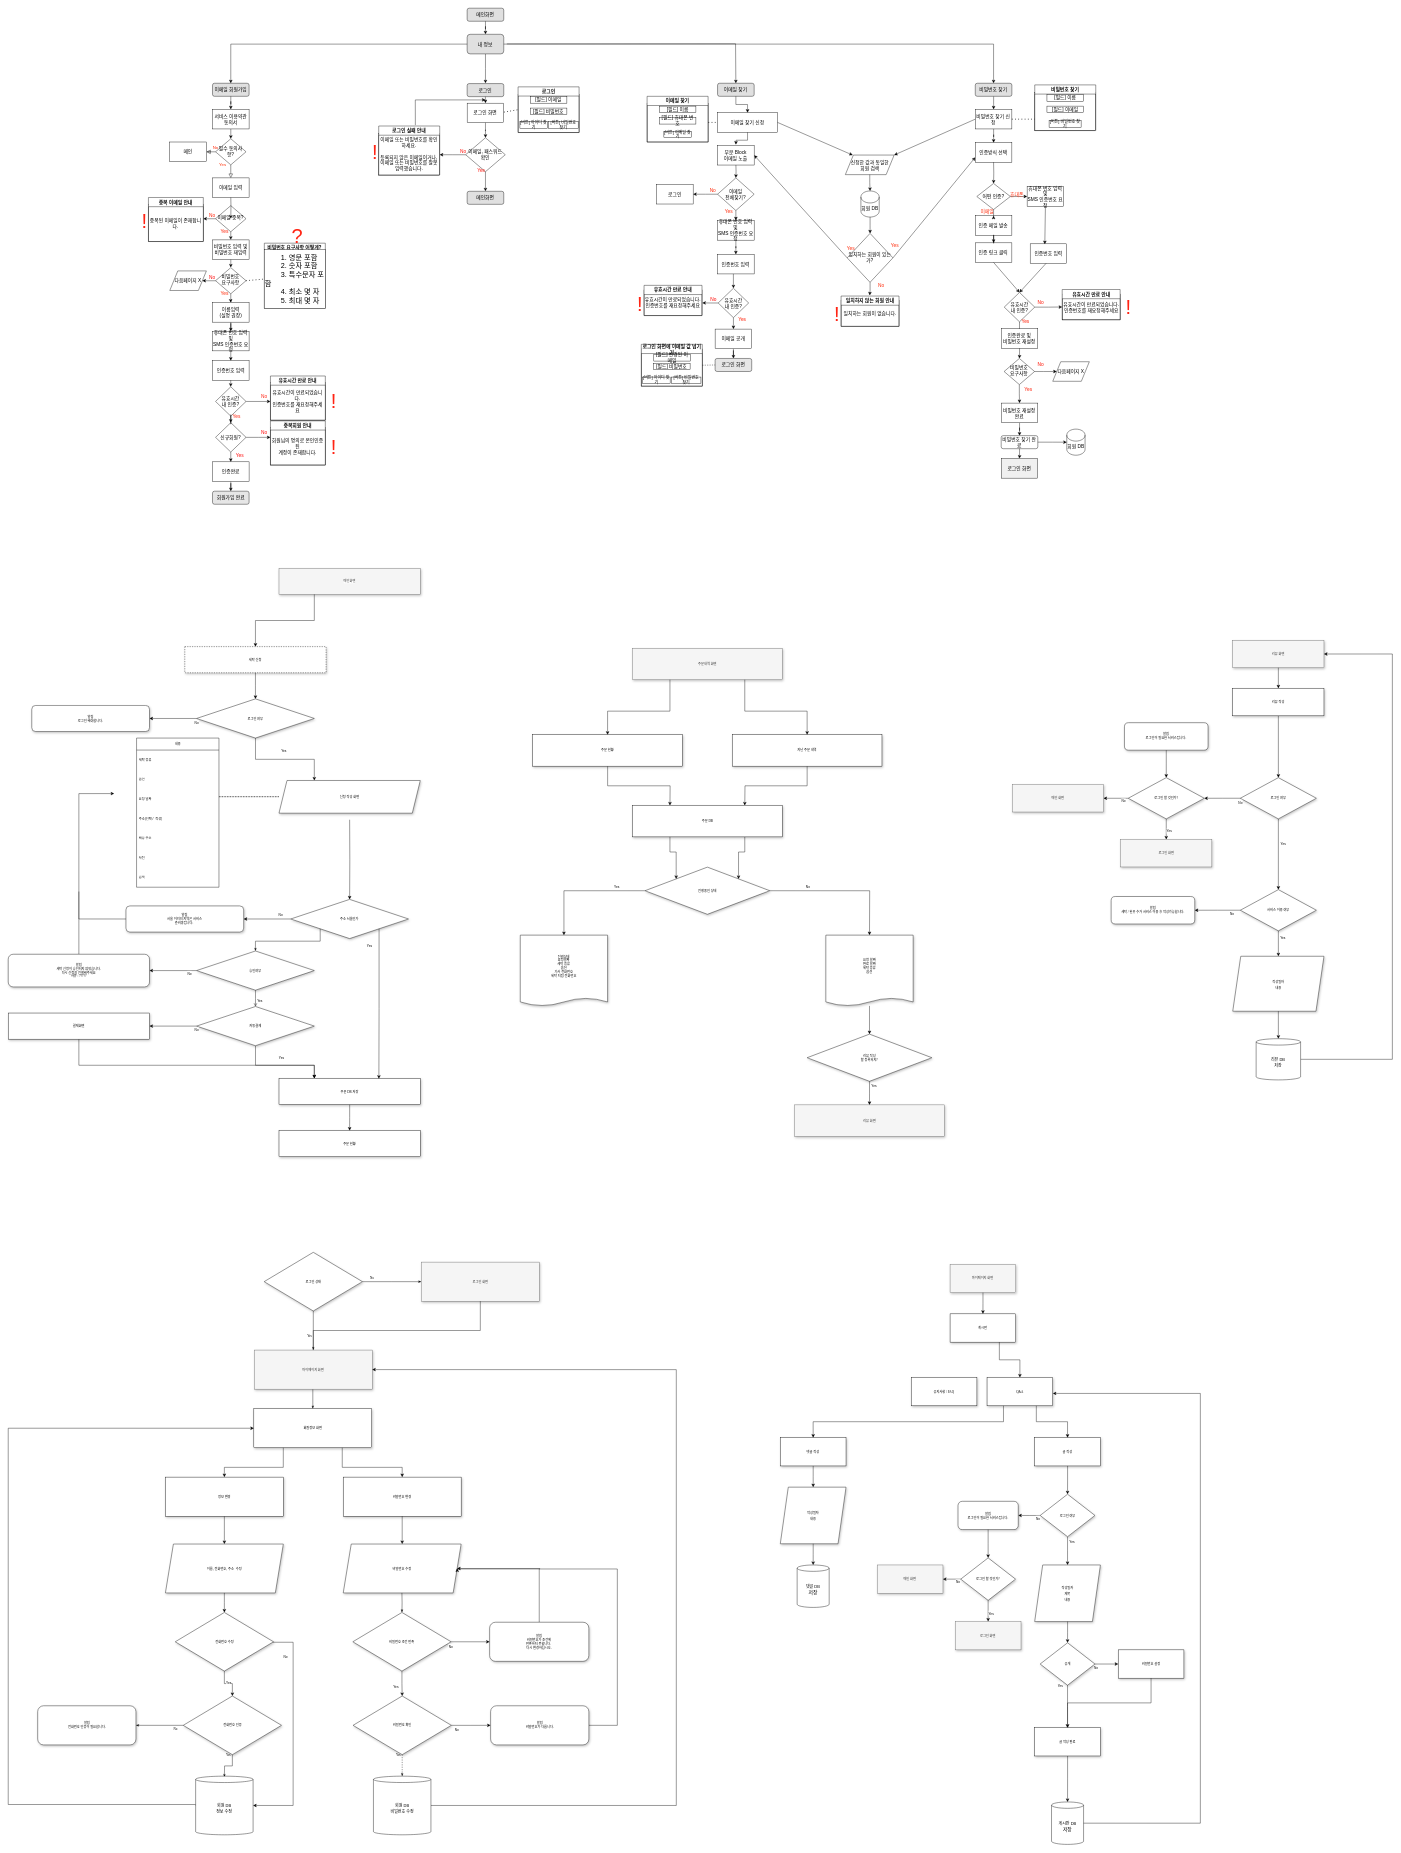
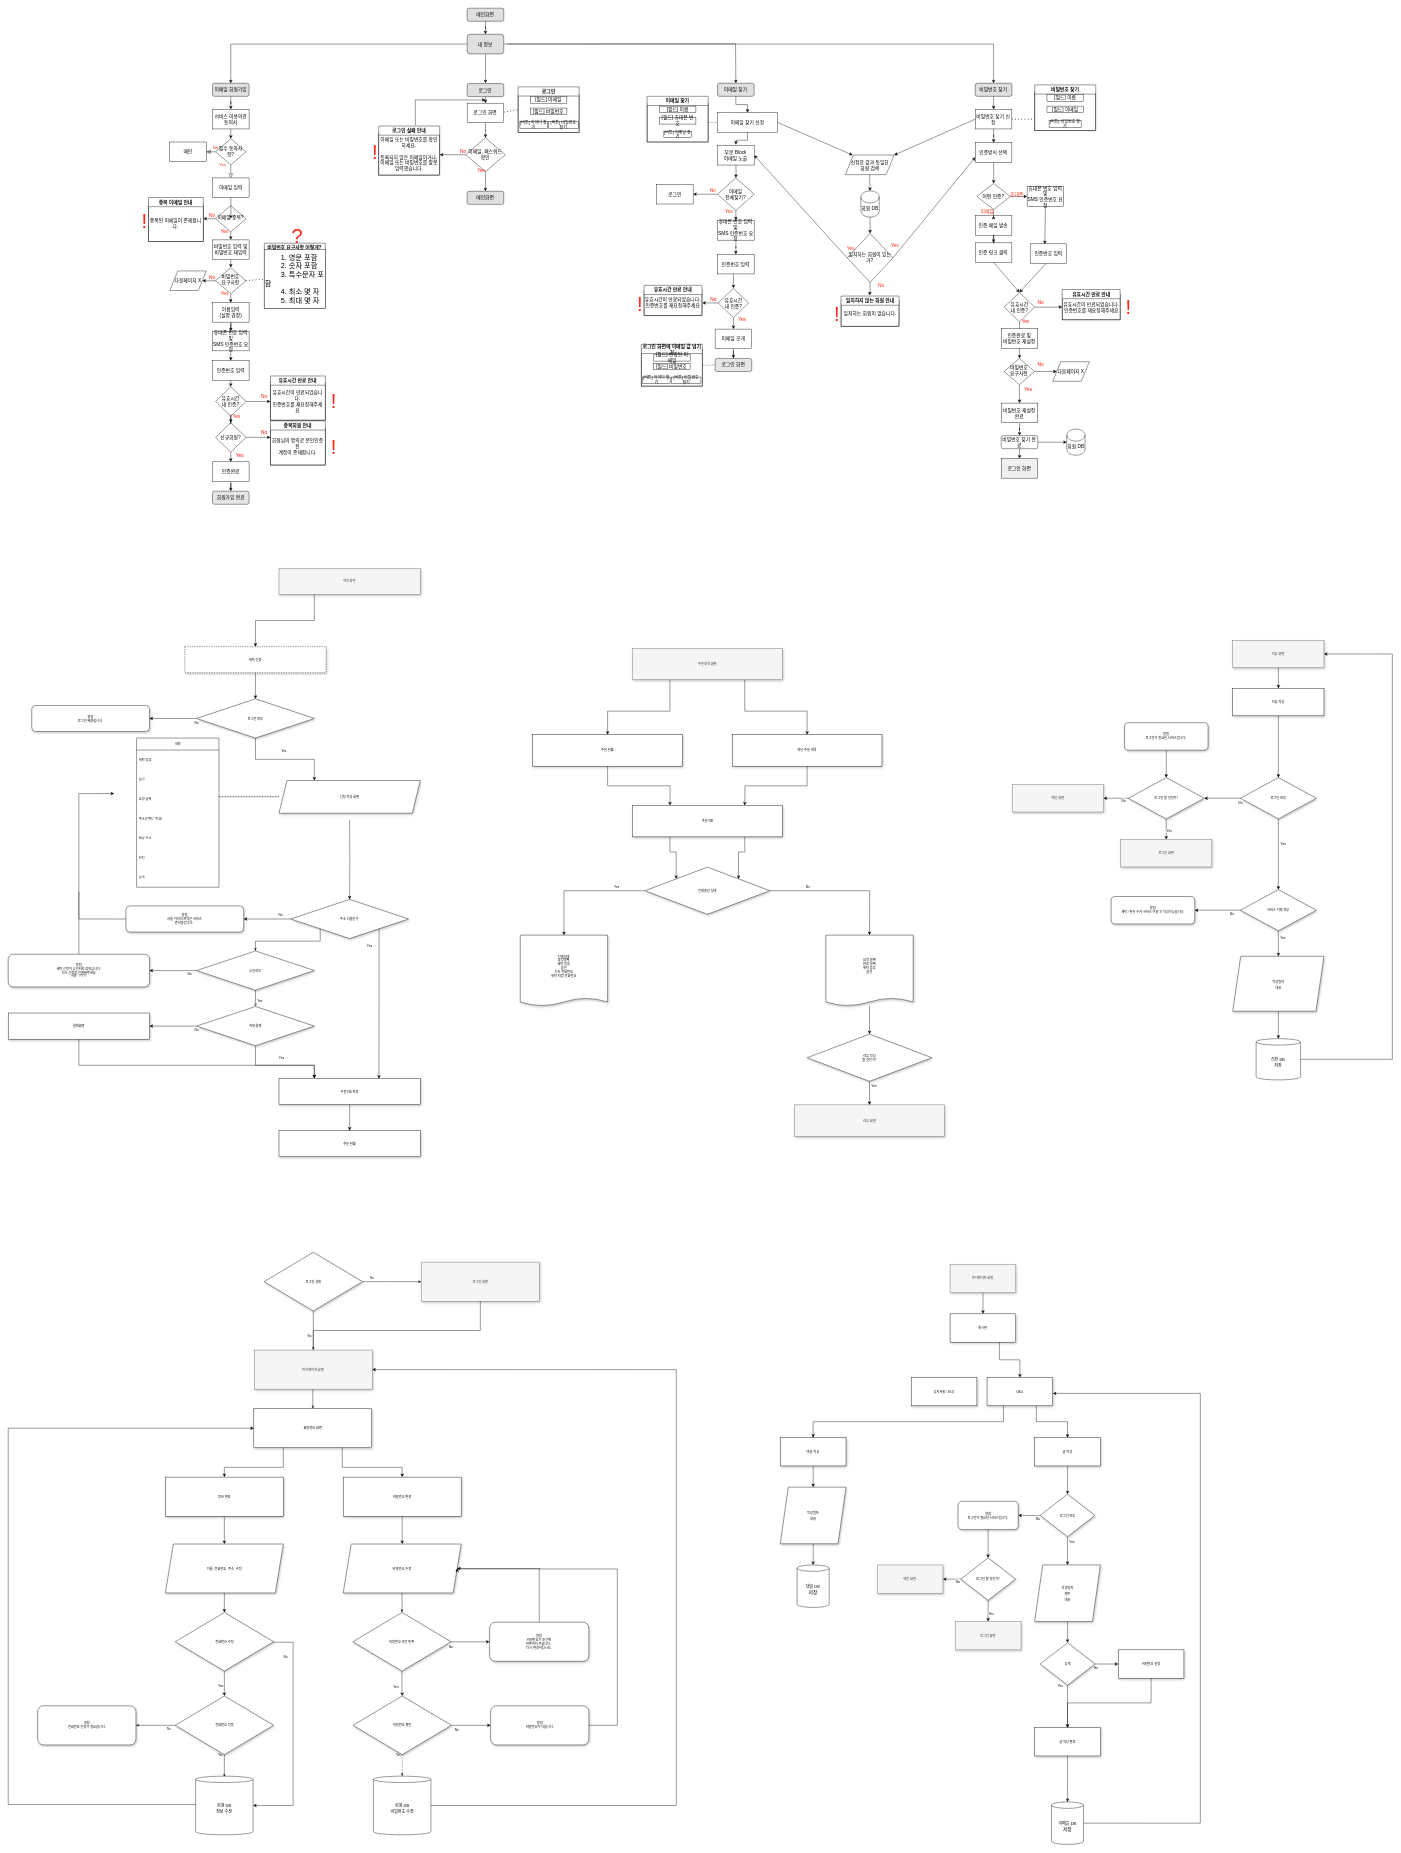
node "리뷰 작성 할 등록되지?": label "리뷰 작성 할 등록되지?" -> "리뷰 작성 할 것인가?"
node "전화번호 인증": moved (232, 1725) -> (224, 1725)
node "게시판 DB 저장": label "게시판 DB 저장" -> "이메일 DB 저장"
